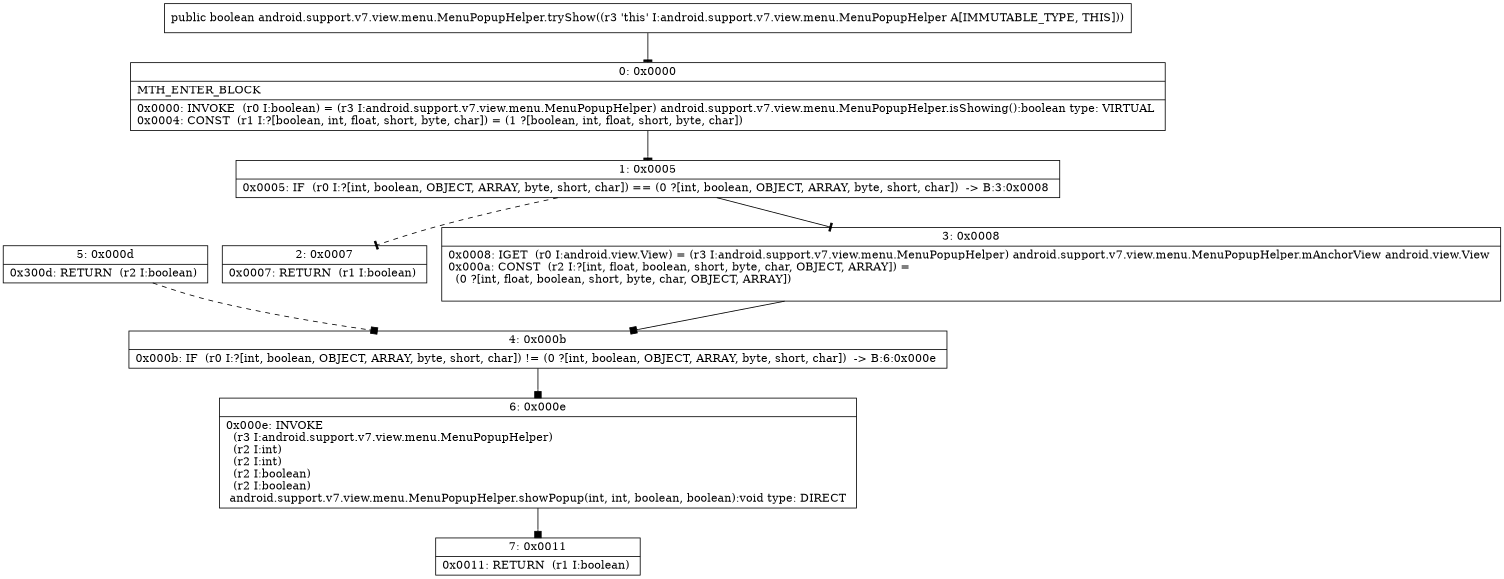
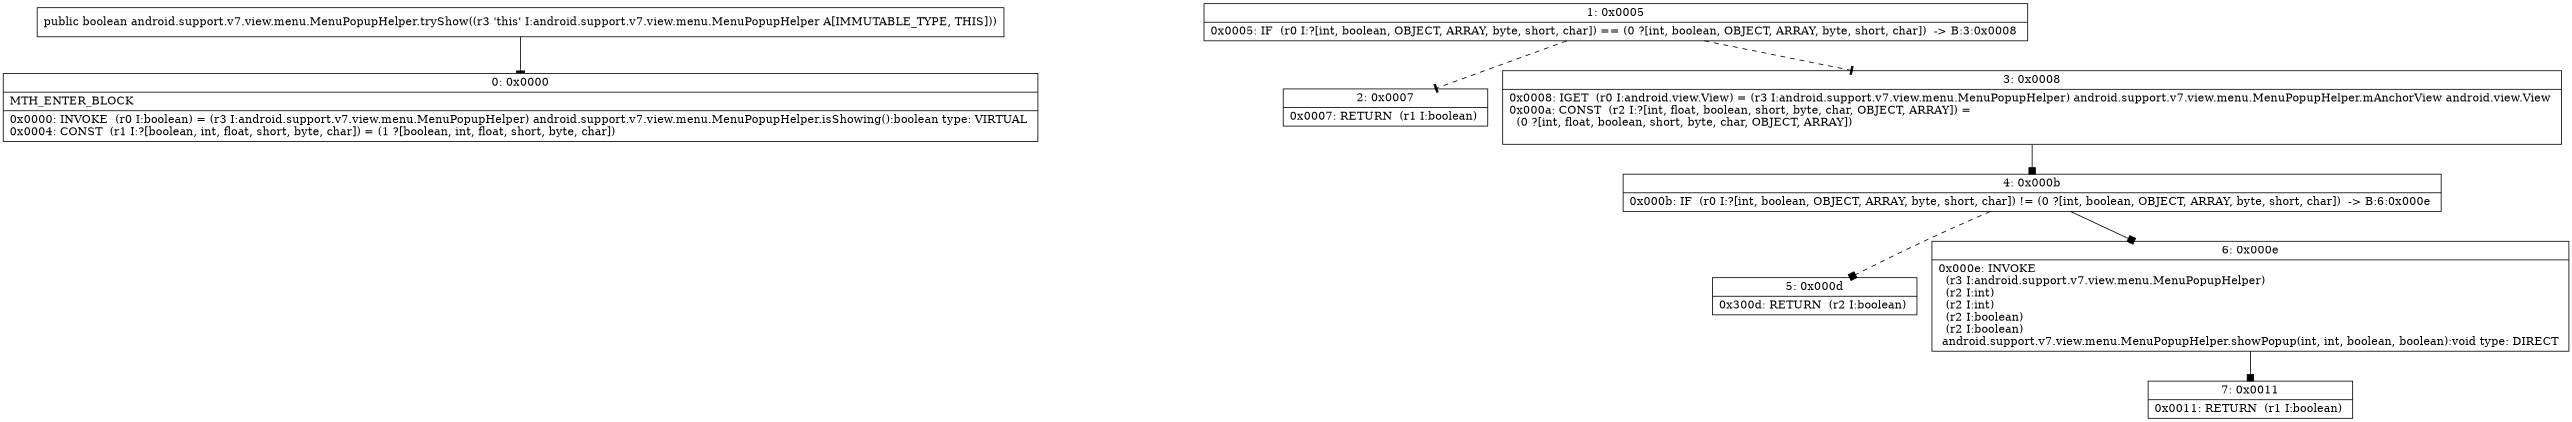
edge "0: 0x0000" -> "1: 0x0005": removed
edge "1: 0x0005" -> "3: 0x0008": style solid -> dashed
edge "5: 0x000d" -> "4: 0x000b": reversed
